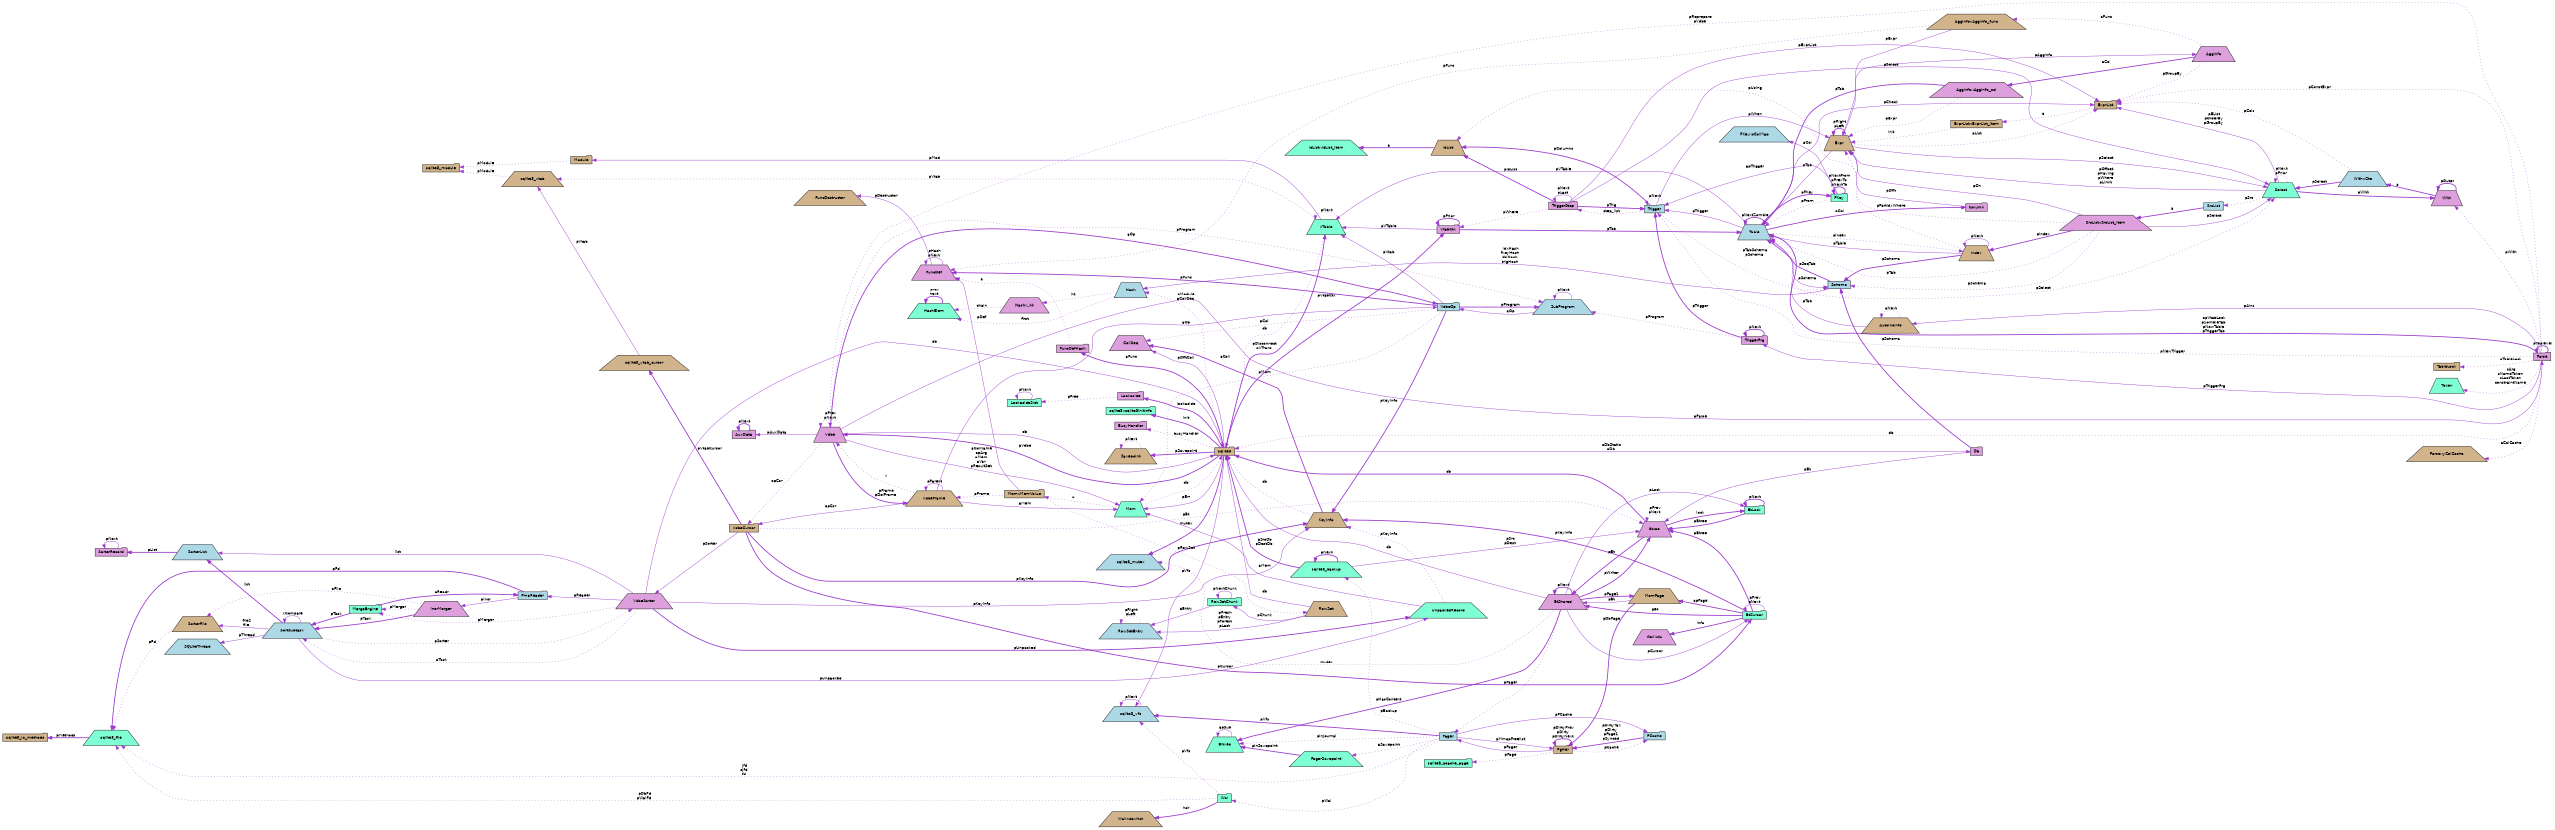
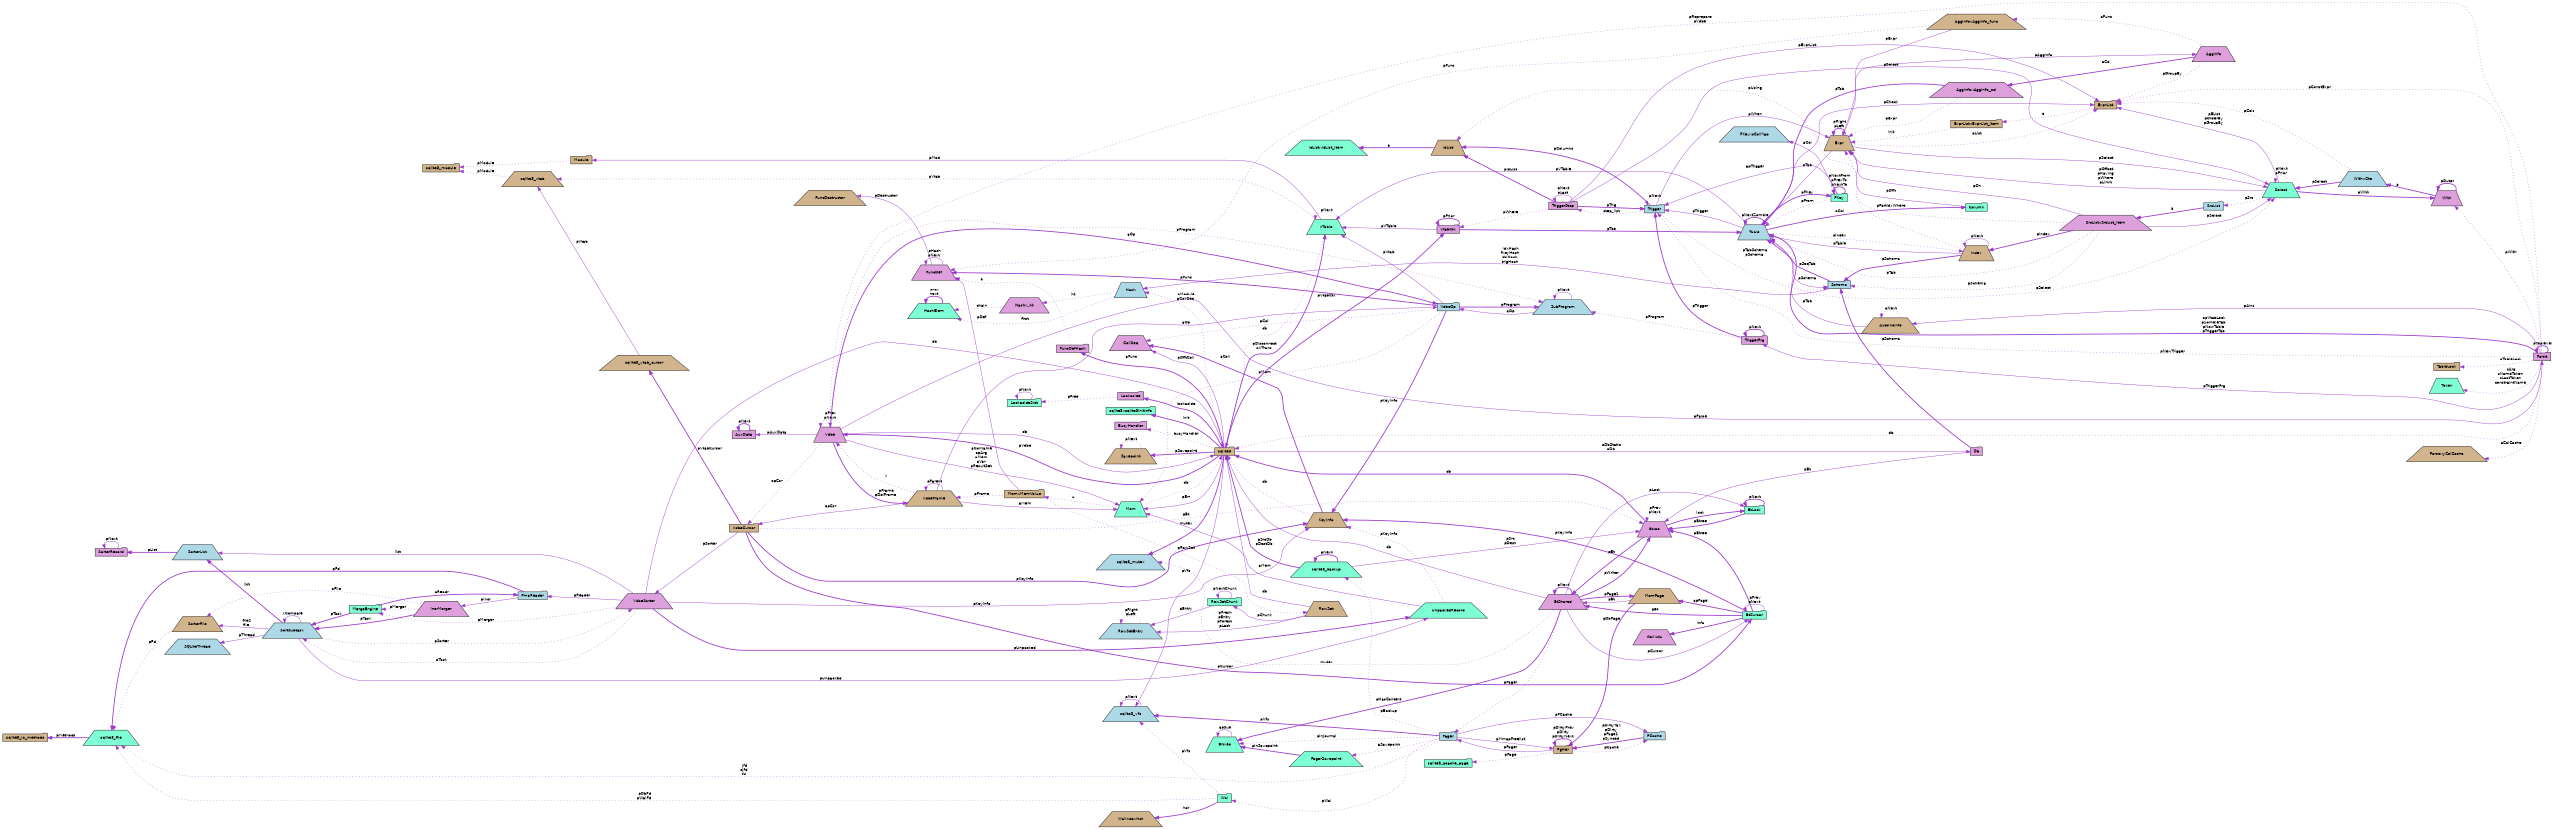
node "Column": fillcolor plum -> aquamarine
